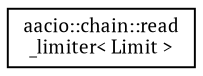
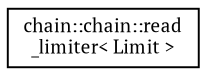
node "aacio::chain::read _limiter< Limit >": label "aacio::chain::read _limiter< Limit >" -> "chain::chain::read _limiter< Limit >"
